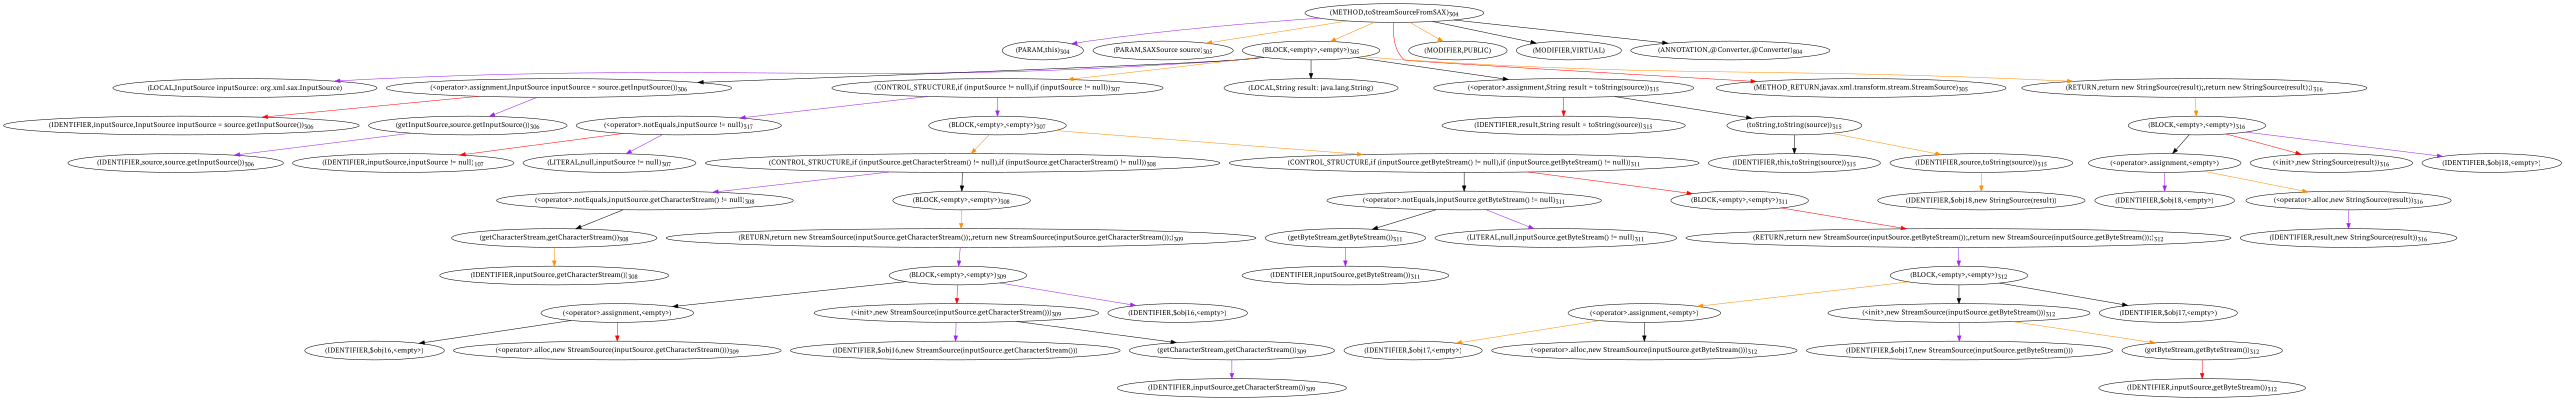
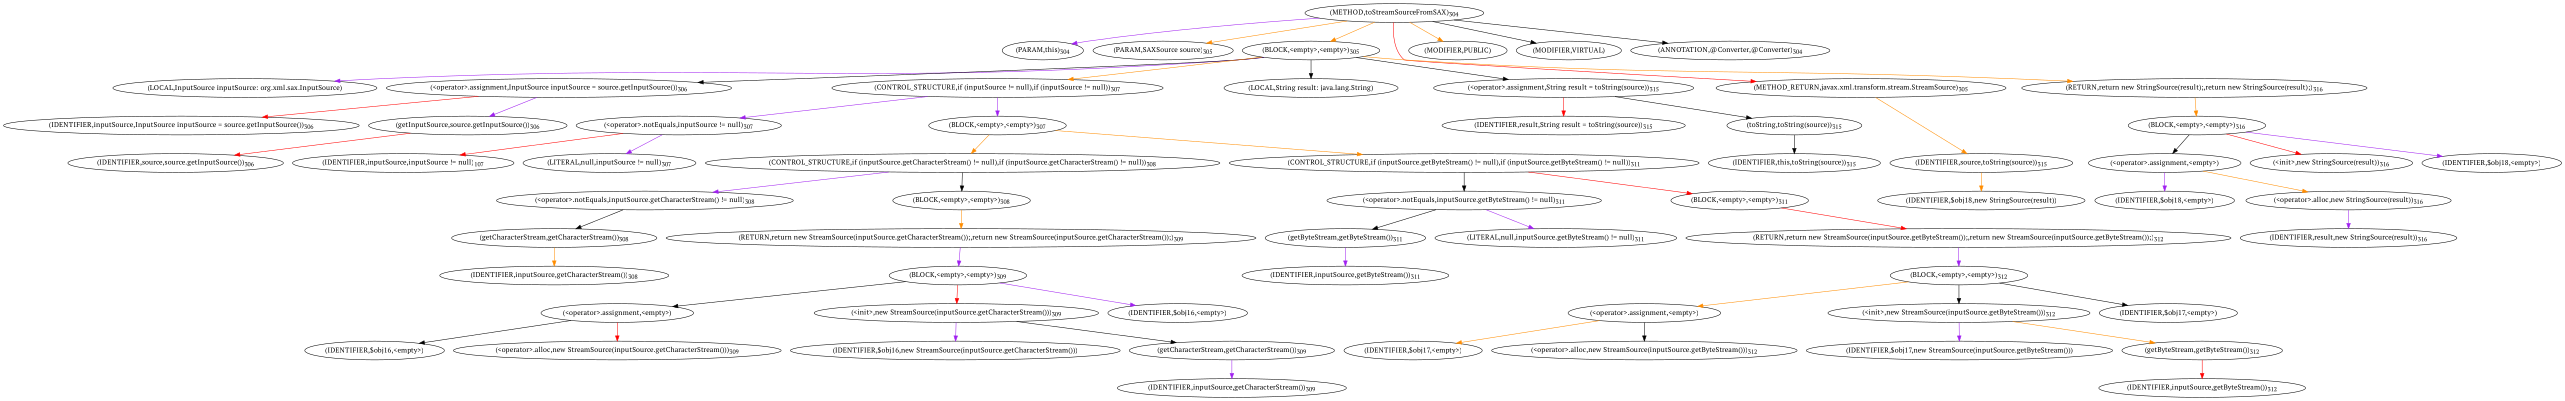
node "(ANNOTATION,@Converter,@Converter)": text "804" -> "304"
node "(<operator>.notEquals,inputSource != null)": text "317" -> "307"
edge "(toString,toString(source))" -> "(IDENTIFIER,source,toString(source))": now "(METHOD_RETURN,javax.xml.transform.stream.StreamSource)" -> "(IDENTIFIER,source,toString(source))"
edge "(getInputSource,source.getInputSource())" -> "(IDENTIFIER,source,source.getInputSource())": color purple -> red
